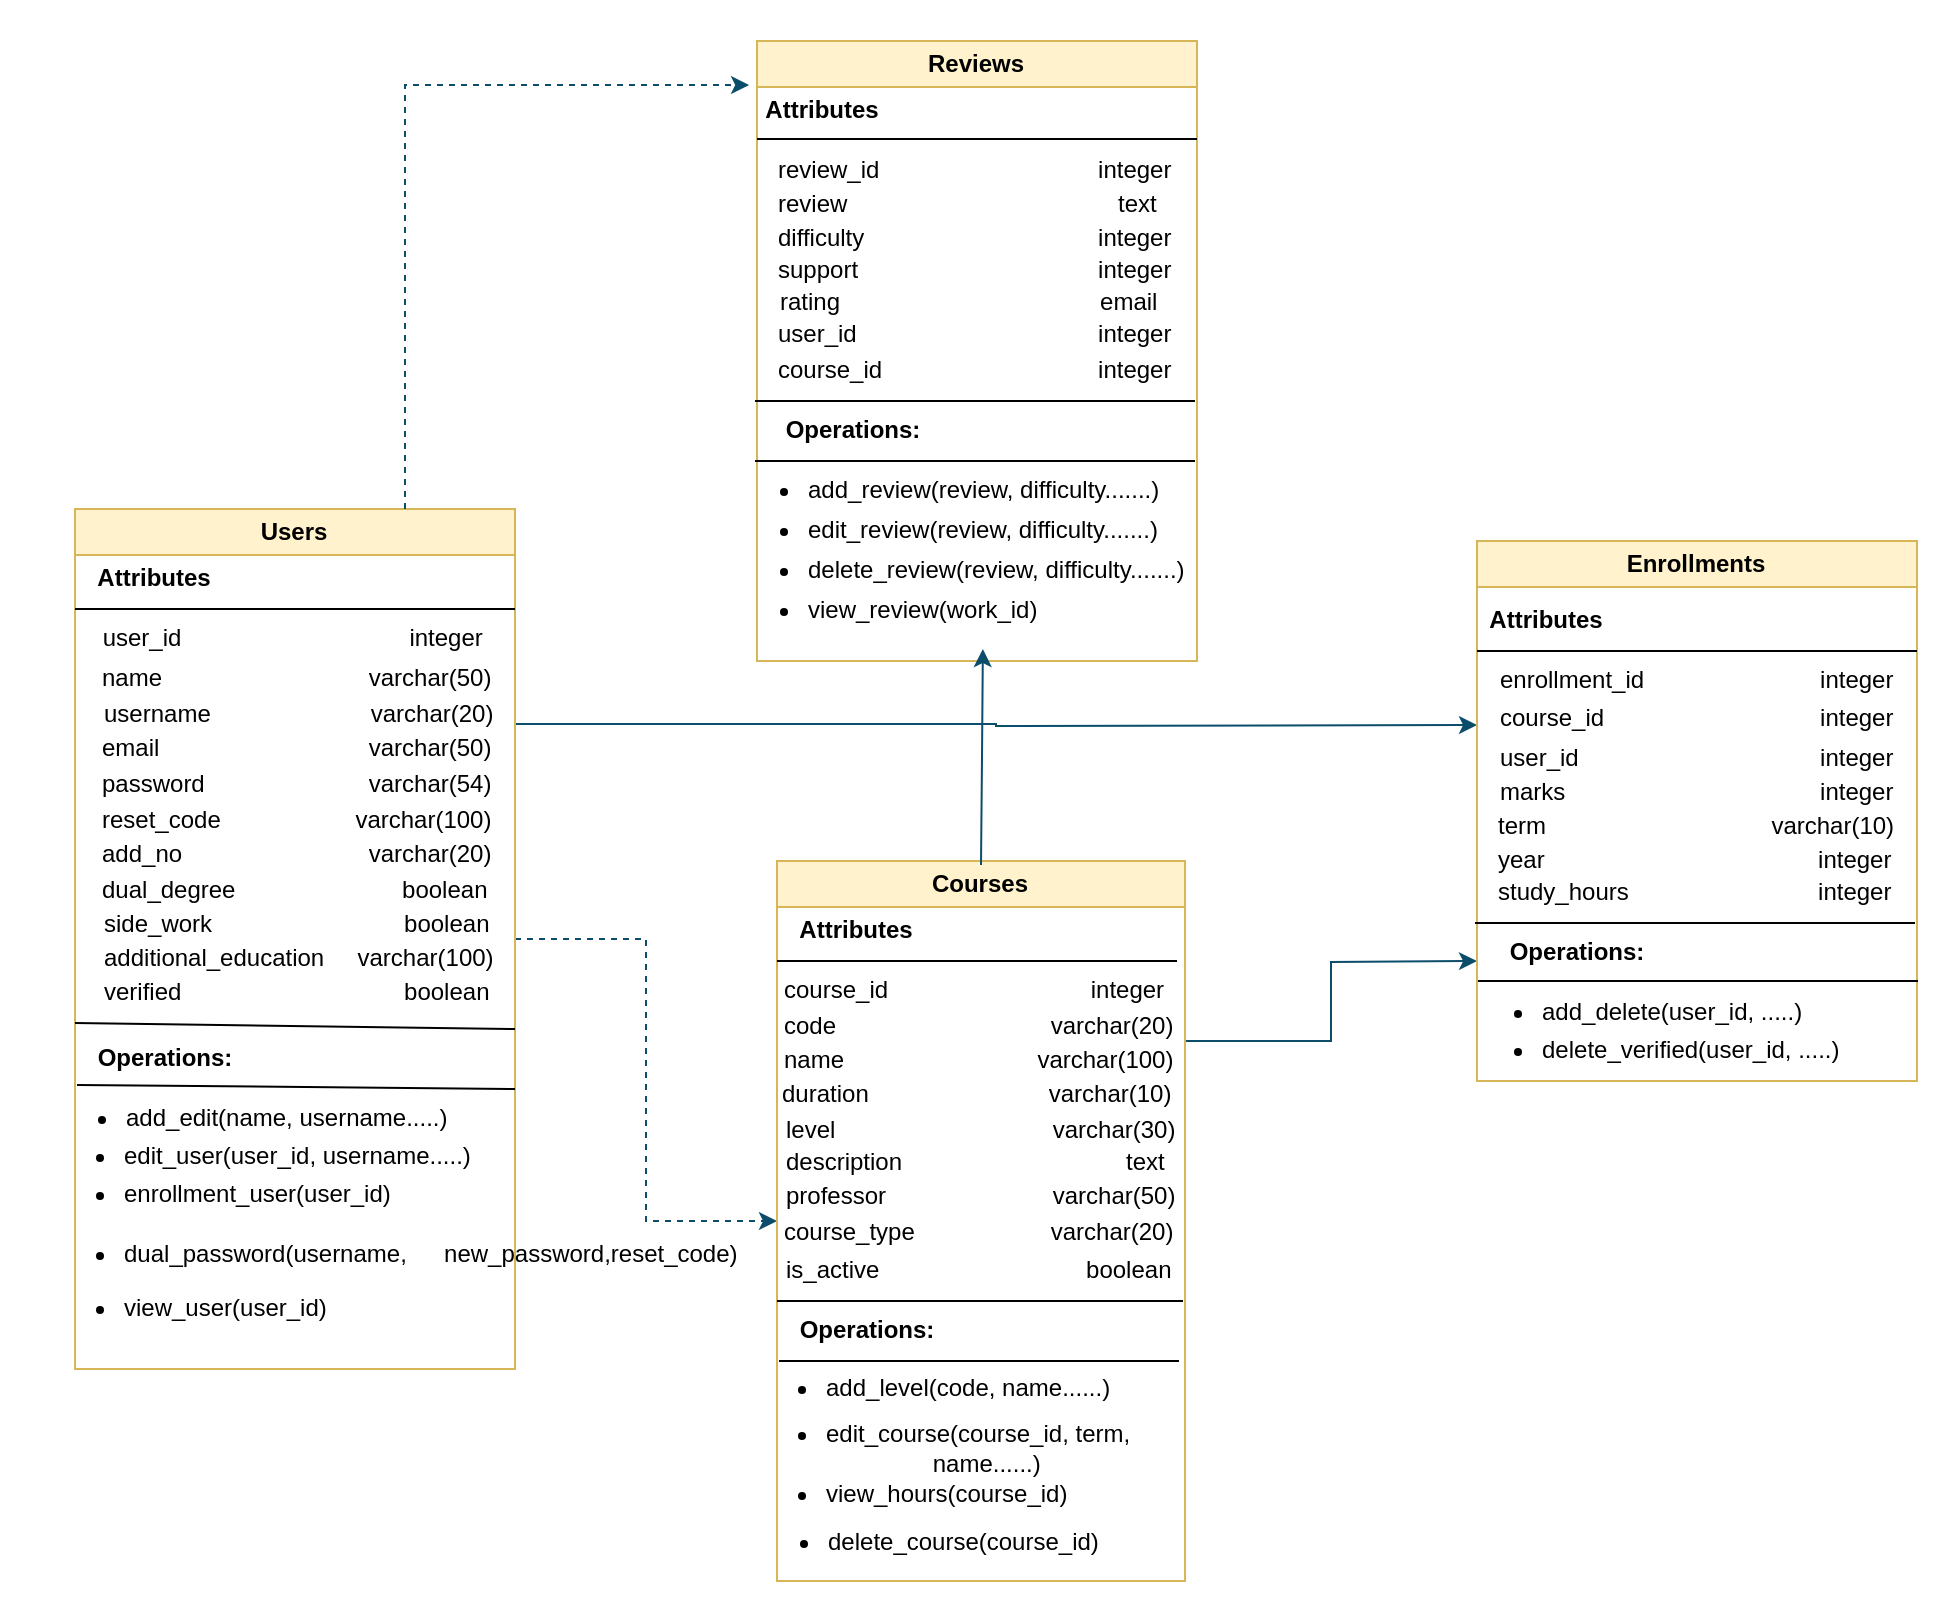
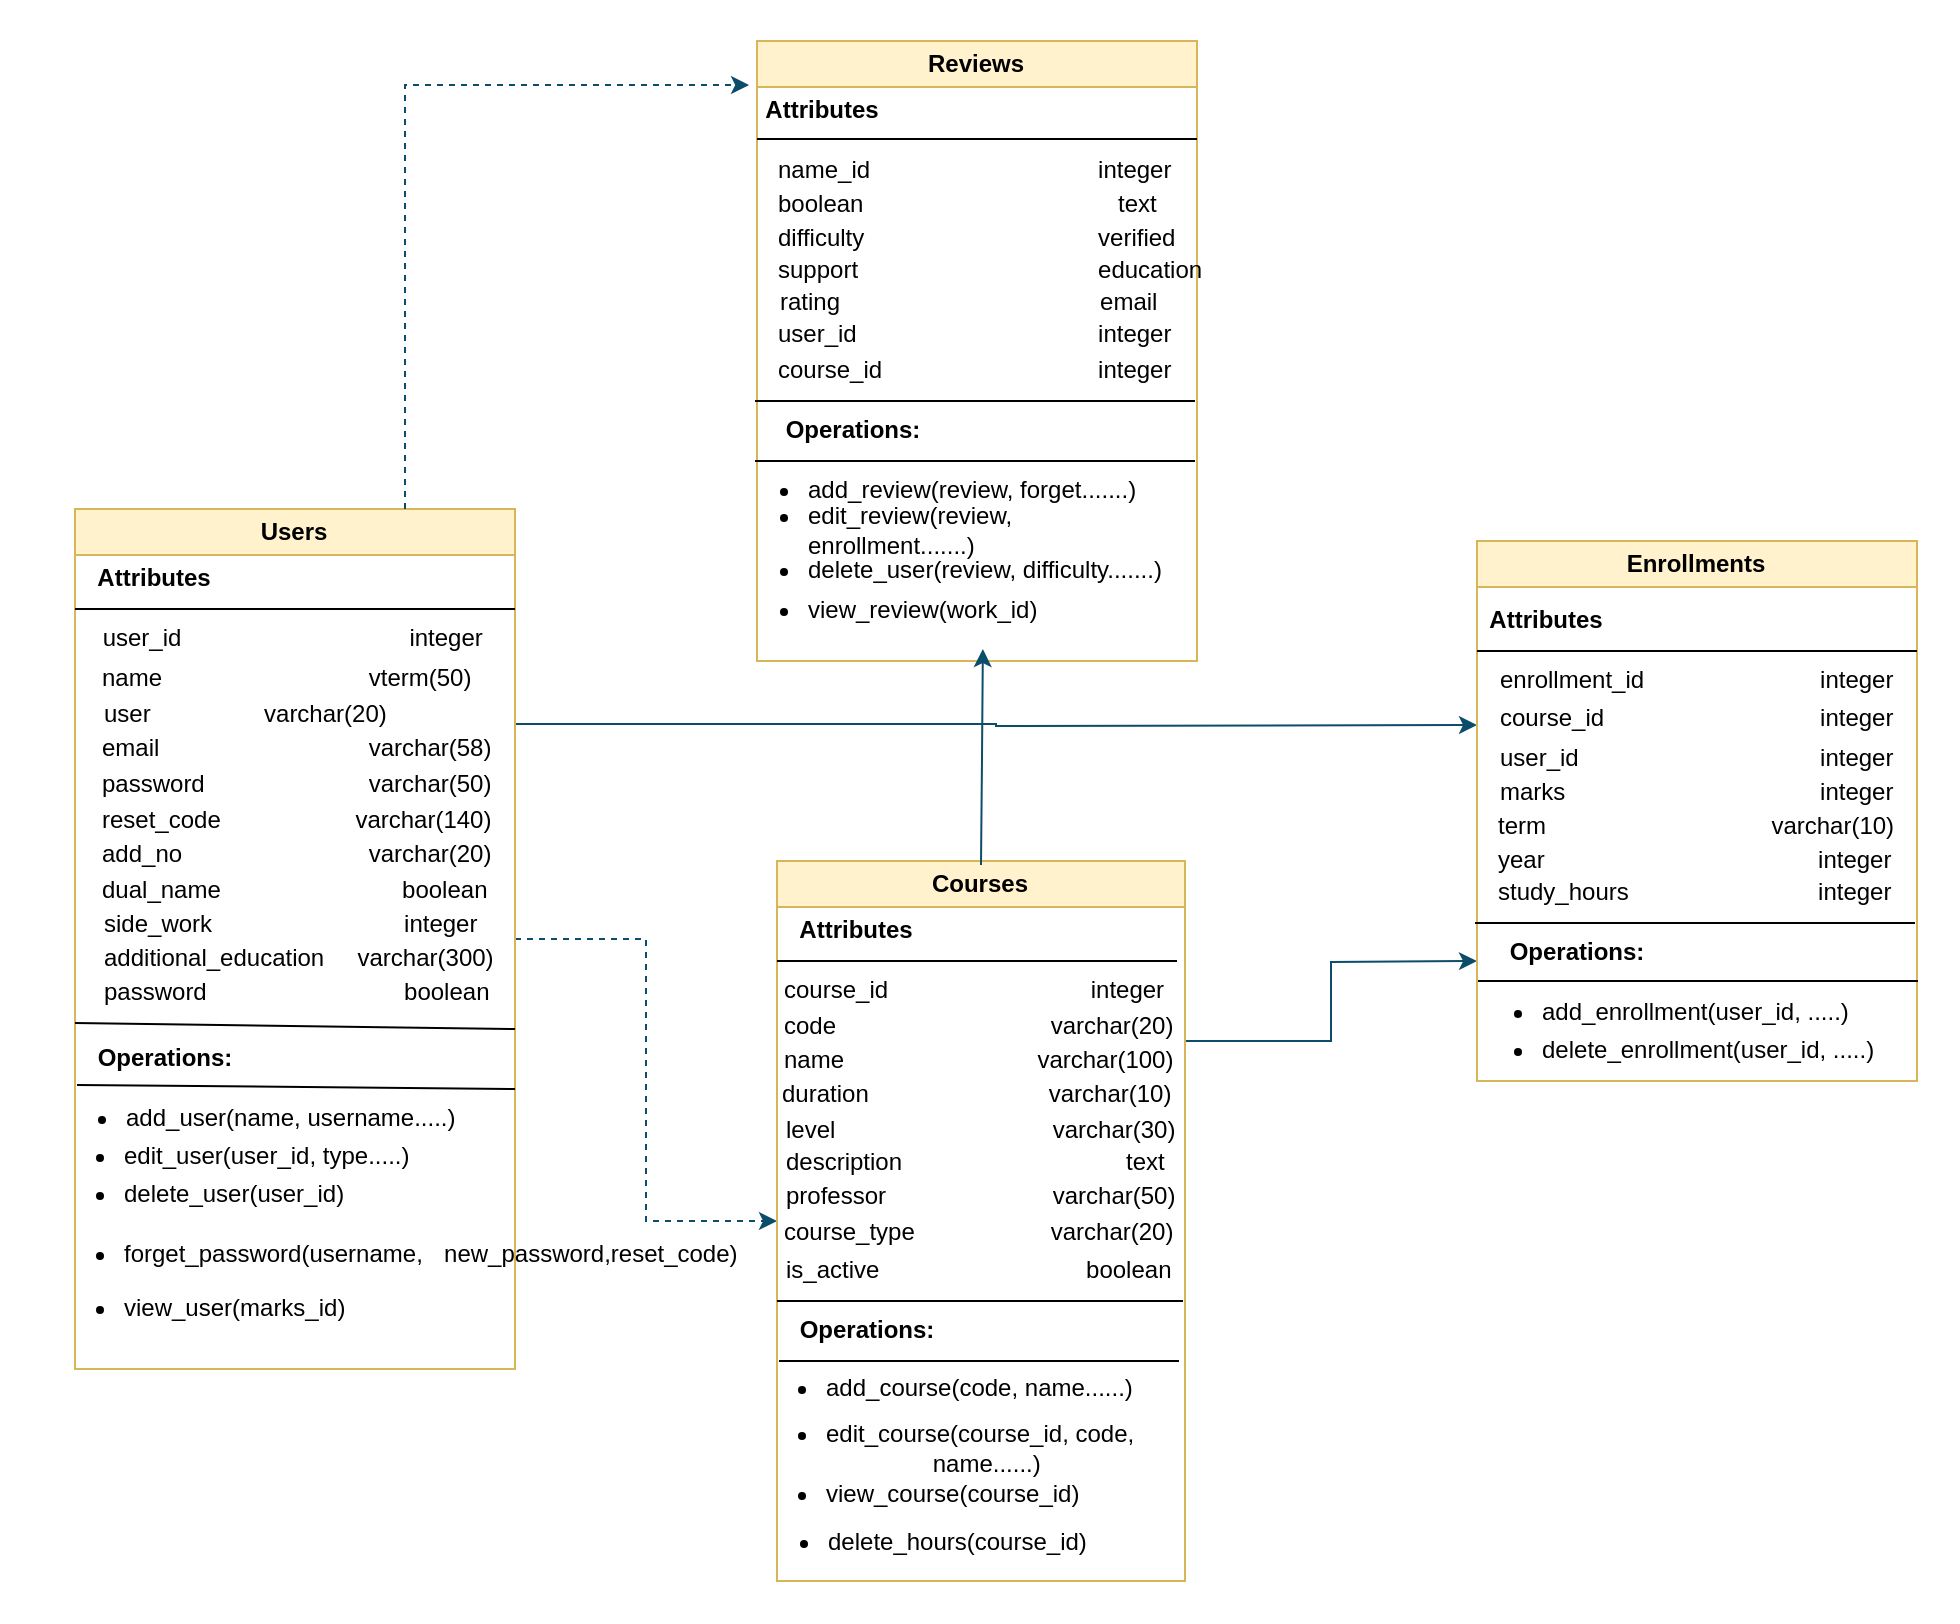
node "review_id integer": label "review_id integer" -> "name_id integer"
node "review text": label "review text" -> "boolean text"
node "difficulty integer": label "difficulty integer" -> "difficulty verified"
node "support integer": label "support integer" -> "support education"
node "add_review(review, difficulty.......)": label "add_review(review, difficulty.......)" -> "add_review(review, forget.......)"
node "edit_review(review, difficulty.......)": label "edit_review(review, difficulty.......)" -> "edit_review(review, enrollment.......)"
node "delete_review(review, difficulty.......)": label "delete_review(review, difficulty.......)" -> "delete_user(review, difficulty.......)"
node "name varchar(50)": label "name varchar(50)" -> "name vterm(50)"
node "username varchar(20)": label "username varchar(20)" -> "user varchar(20)"
node "email varchar(50)": label "email varchar(50)" -> "email varchar(58)"
node "password varchar(54)": label "password varchar(54)" -> "password varchar(50)"
node "reset_code varchar(100)": label "reset_code varchar(100)" -> "reset_code varchar(140)"
node "dual_degree boolean": label "dual_degree boolean" -> "dual_name boolean"
node "side_work boolean": label "side_work boolean" -> "side_work integer"
node "additional_education varchar(100)": label "additional_education varchar(100)" -> "additional_education varchar(300)"
node "verified boolean": label "verified boolean" -> "password boolean"
node "add_delete(user_id, .....)": label "add_delete(user_id, .....)" -> "add_enrollment(user_id, .....)"
node "delete_verified(user_id, .....)": label "delete_verified(user_id, .....)" -> "delete_enrollment(user_id, .....)"
node "add_edit(name, username.....)": label "add_edit(name, username.....)" -> "add_user(name, username.....)"
node "edit_user(user_id, username.....)": label "edit_user(user_id, username.....)" -> "edit_user(user_id, type.....)"
node "enrollment_user(user_id)": label "enrollment_user(user_id)" -> "delete_user(user_id)"
node "dual_password(username, new_password,reset_code)": label "dual_password(username, new_password,reset_code)" -> "forget_password(username, new_password,reset_code)"
node "view_user(user_id)": label "view_user(user_id)" -> "view_user(marks_id)"
node "add_level(code, name......)": label "add_level(code, name......)" -> "add_course(code, name......)"
node "edit_course(course_id, term, name......)": label "edit_course(course_id, term, name......)" -> "edit_course(course_id, code, name......)"
node "view_hours(course_id)": label "view_hours(course_id)" -> "view_course(course_id)"
node "delete_course(course_id)": label "delete_course(course_id)" -> "delete_hours(course_id)"
